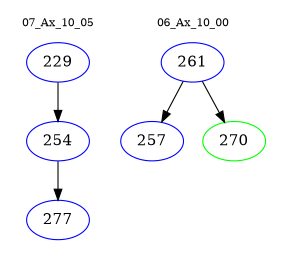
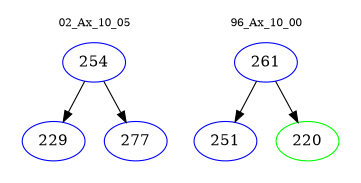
cluster "07_Ax_10_05": label "07_Ax_10_05" -> "02_Ax_10_05"
cluster "06_Ax_10_00": label "06_Ax_10_00" -> "96_Ax_10_00"
edge "229" -> "254": reversed
node "257": label "257" -> "251"
node "270": label "270" -> "220"
